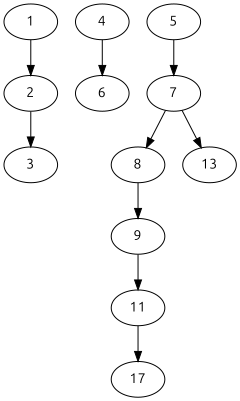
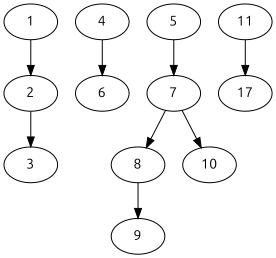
node "13": label "13" -> "10"
edge "9" -> "11": removed
